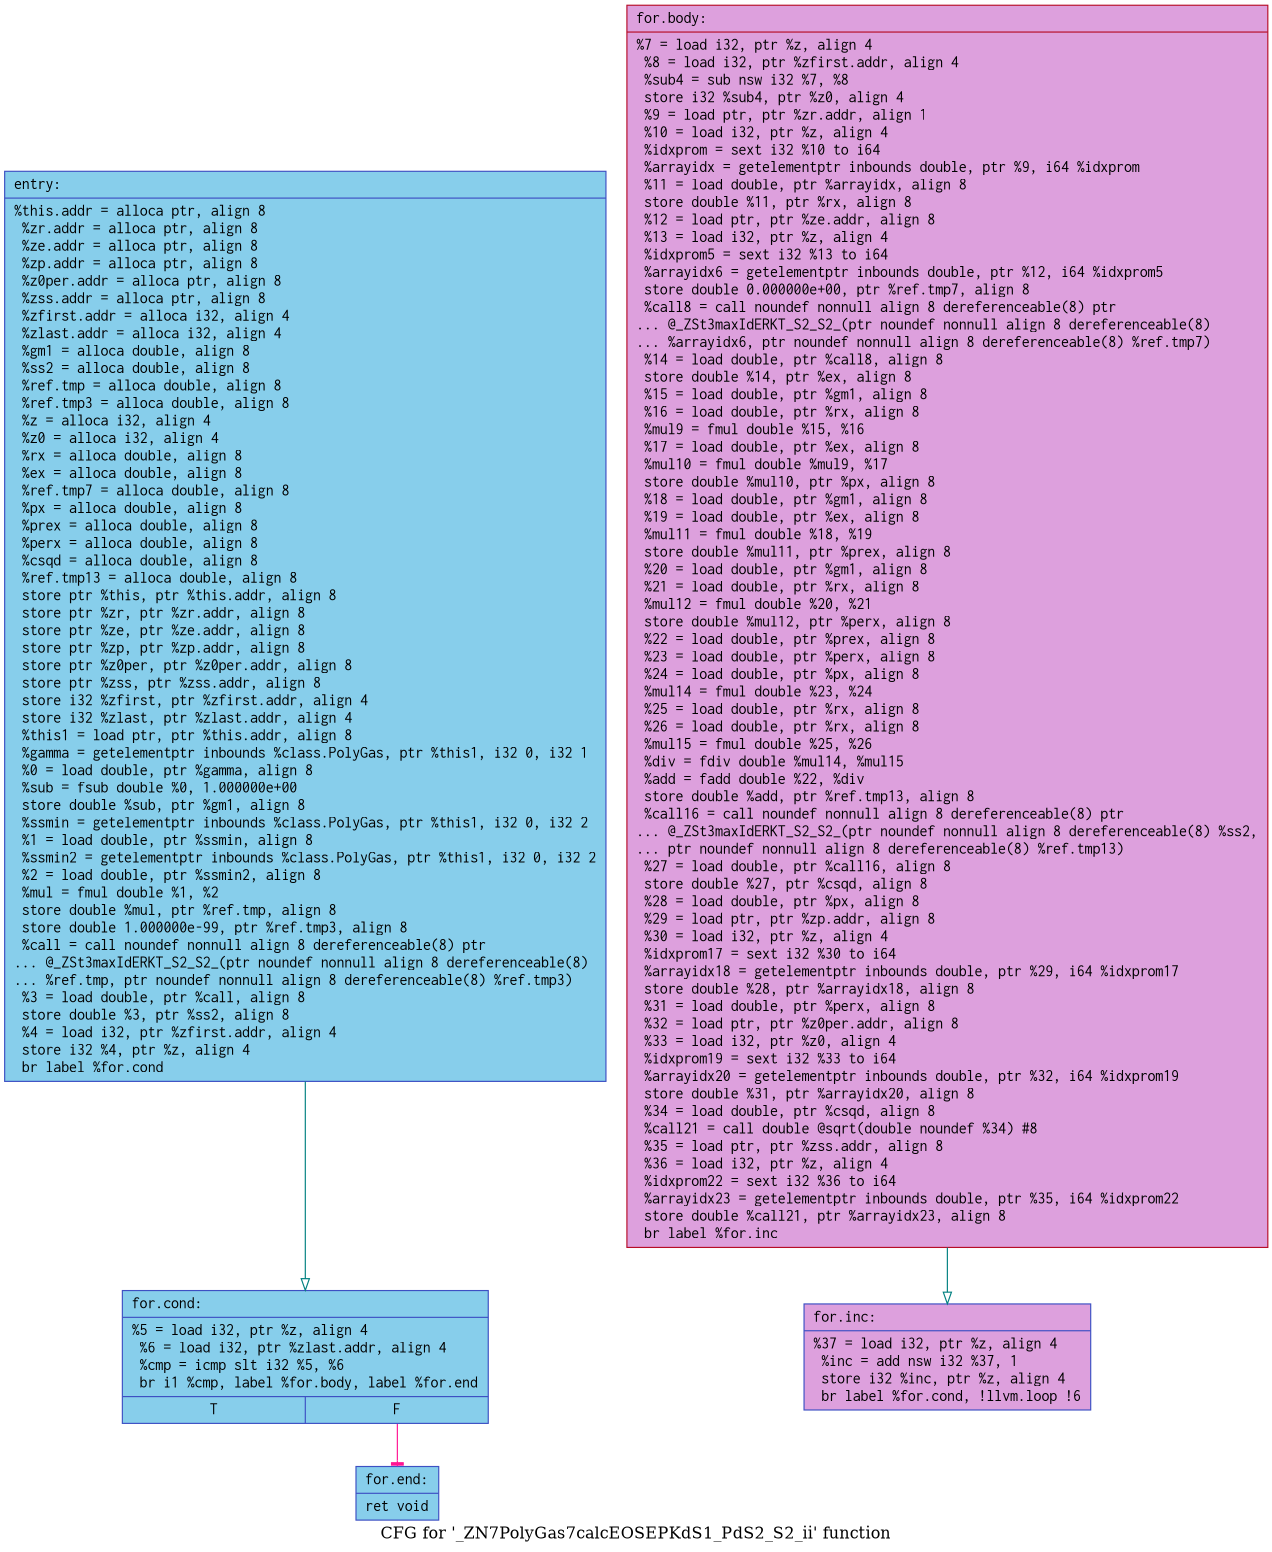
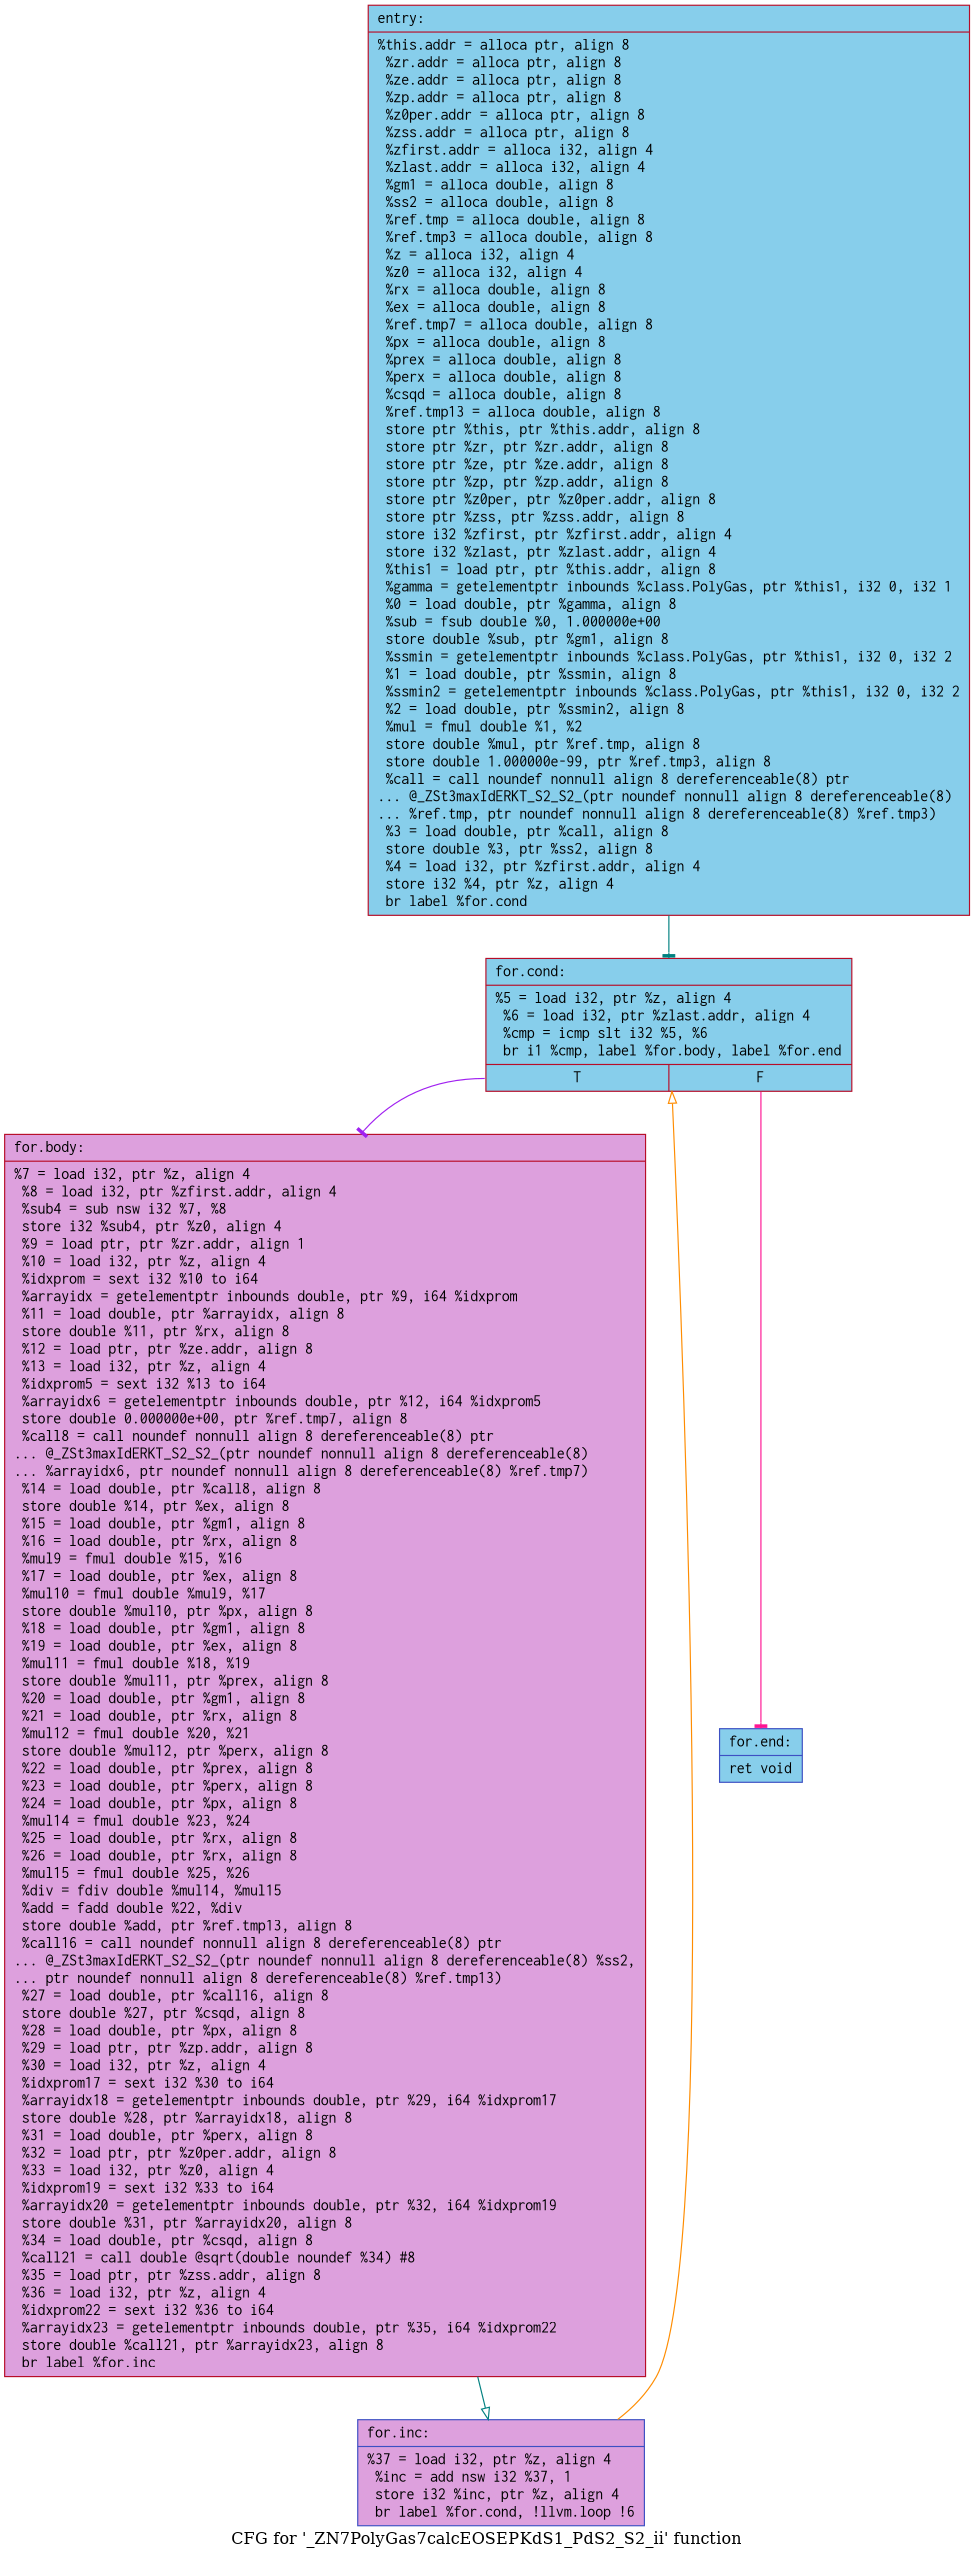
node "entry:": color #3d50c3ff -> #b70d28ff
edge "for.cond:" -> "for.body:": added
edge "entry:" -> "for.cond:": arrowhead onormal -> tee
node "for.cond:": color #3d50c3ff -> #b70d28ff
edge "for.inc:" -> "for.cond:": added
